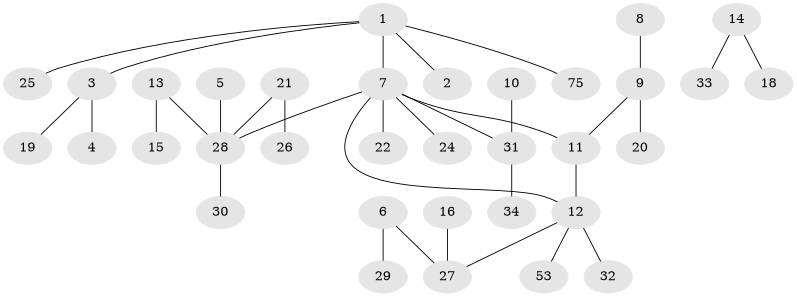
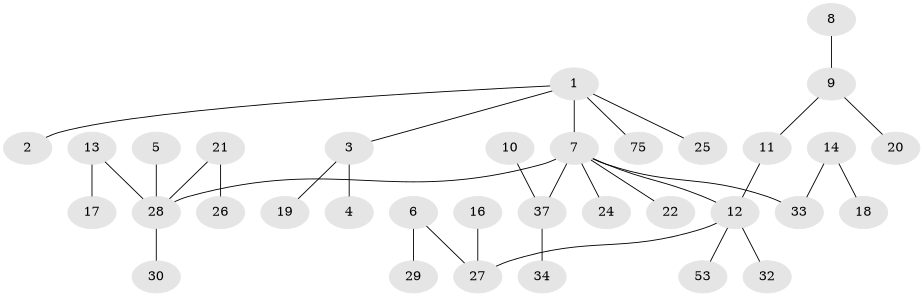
edge "7" -- "11": now "7" -- "33"
node "15": label "15" -> "17"
node "31": label "31" -> "37"
